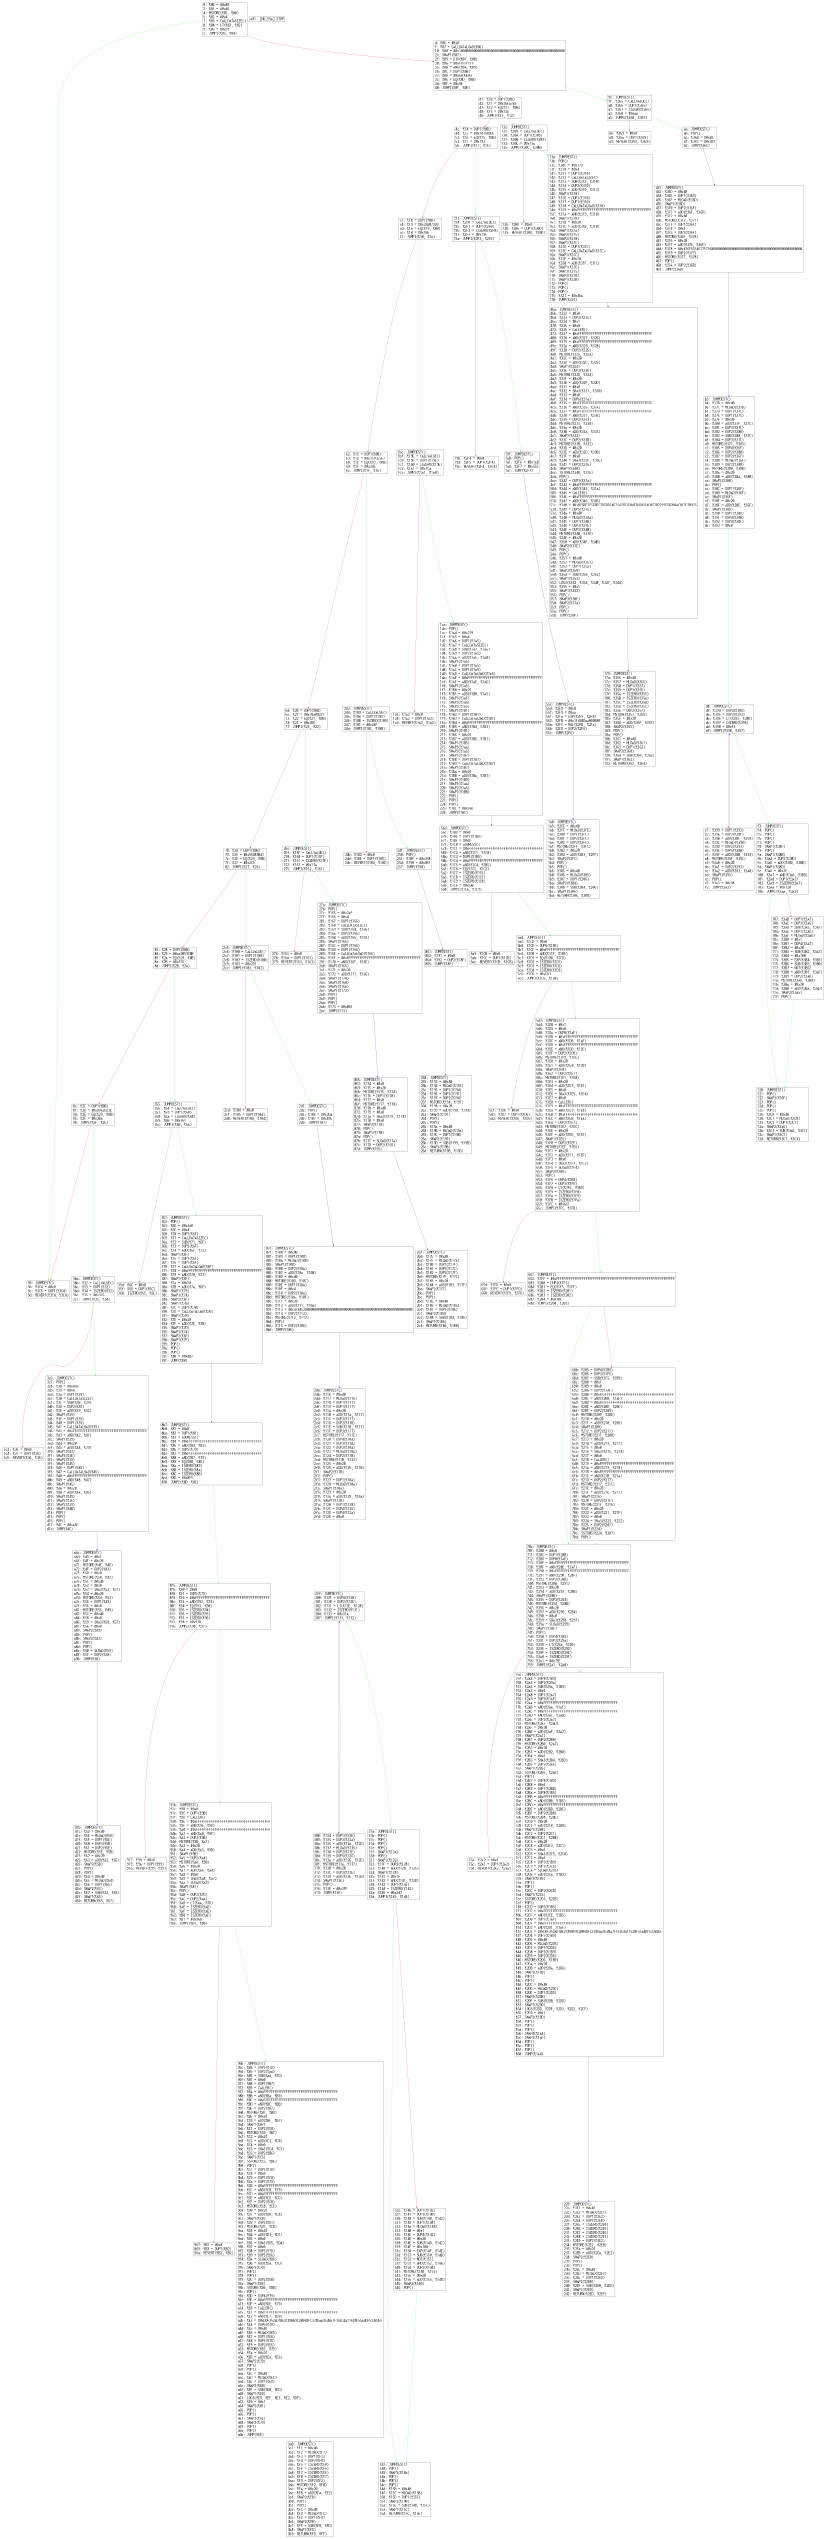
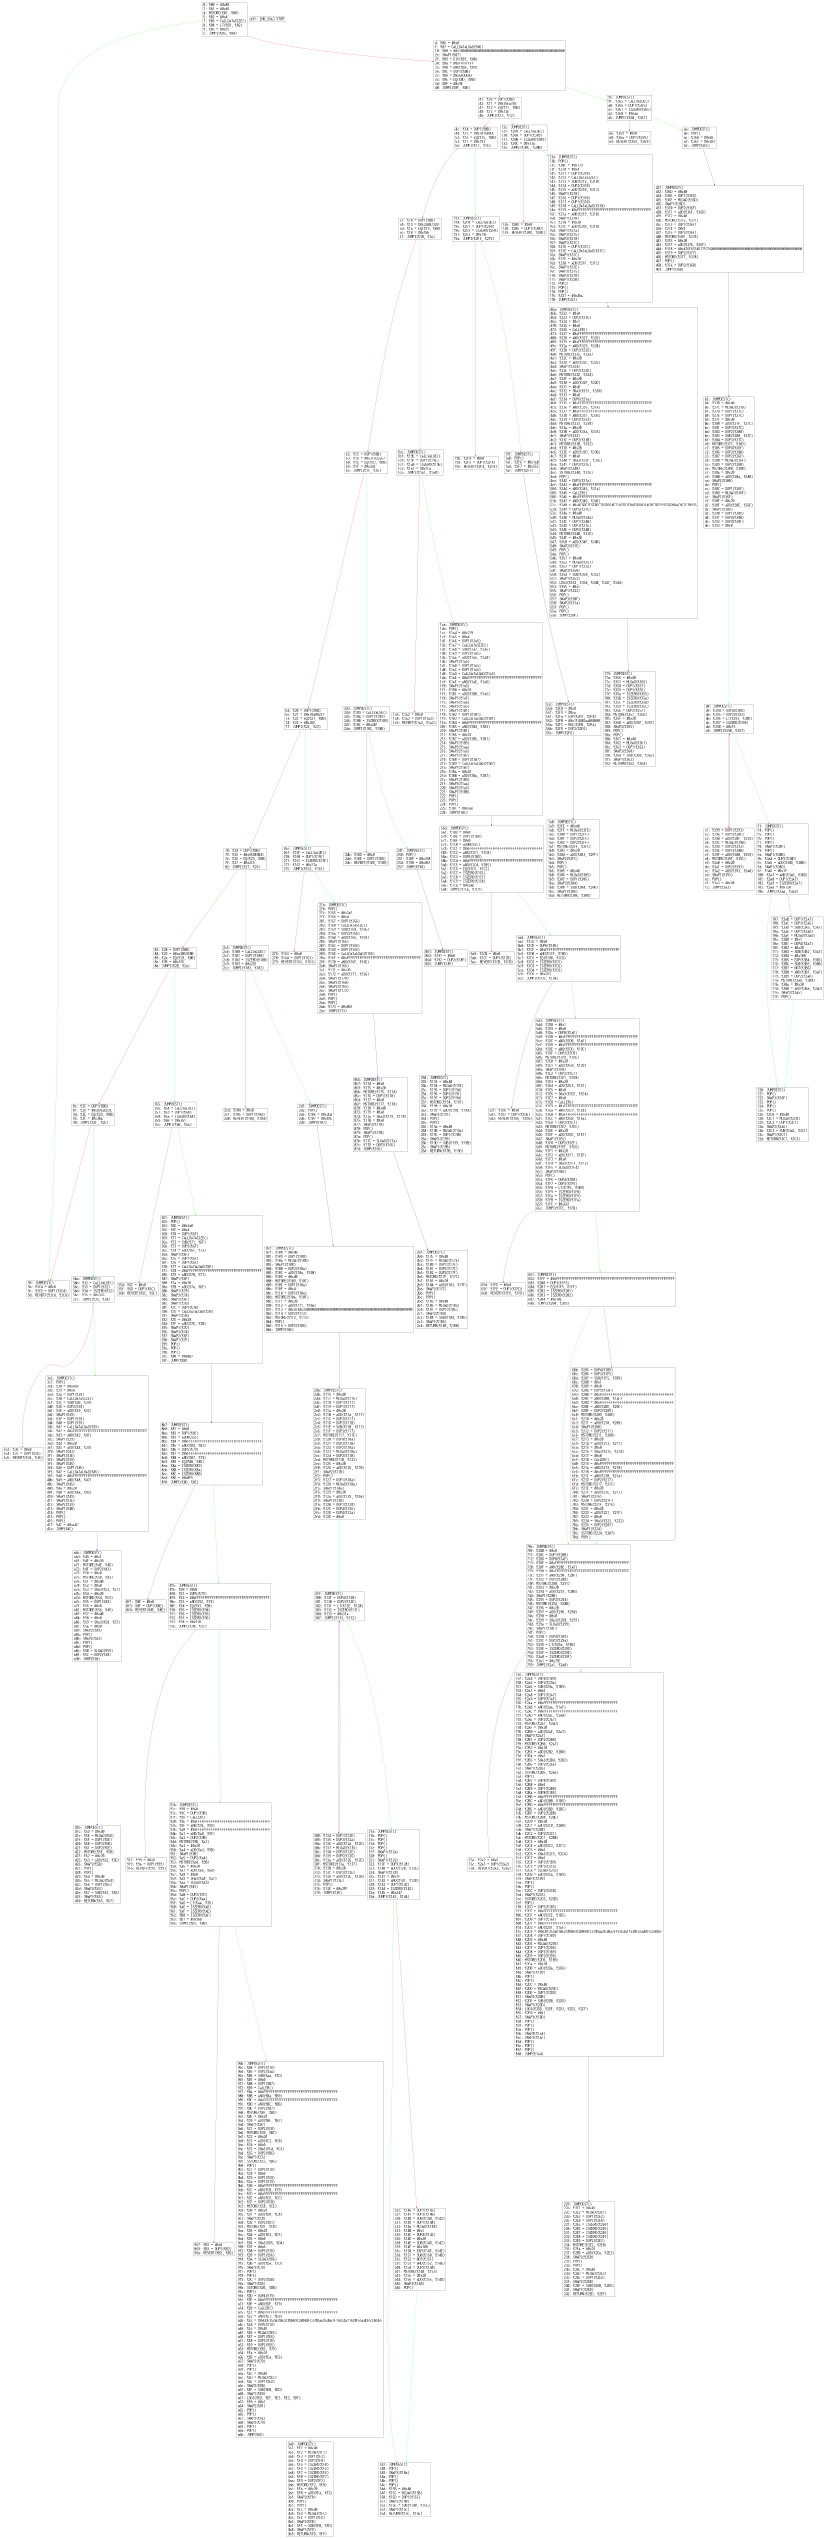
node "35d: %6C = #0x0 35f: %6D = DUP1(%6C) 360: ISZERO(%6C, %6C)": label "35d: %6C = #0x0 35f: %6D = DUP1(%6C) 360: ISZERO(%6C, %6C)" -> "35d: %6C = #0x0 35f: %6D = DUP1(%6C) 360: REVERT(%6C, %6C)"
node "8f1: %8E = #0x0 8f3: %8F = DUP1(%8E) 8f4: REVERT(%8E, %8E)": added
